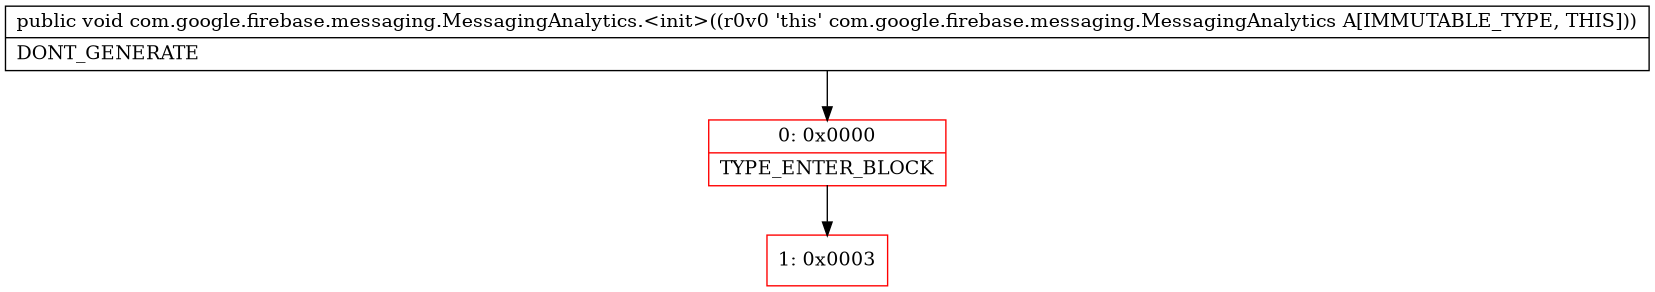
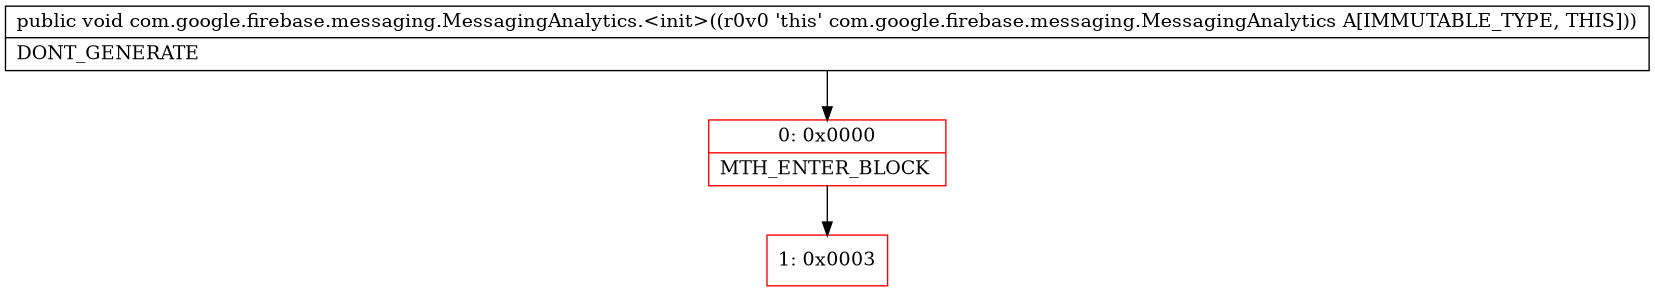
node "0: 0x0000": text "TYPE_ENTER_BLOCK" -> "MTH_ENTER_BLOCK"
